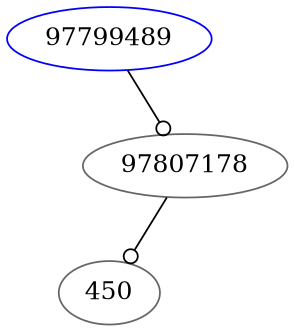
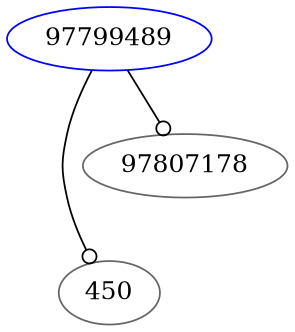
edge "97807178" -> "450": now "97799489" -> "450"
